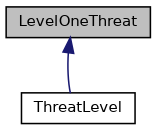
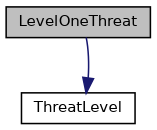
edge "ThreatLevel" -> "LevelOneThreat": reversed
